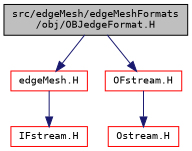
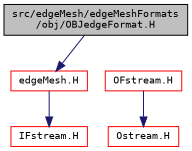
edge "src/edgeMesh/edgeMeshFormats /obj/OBJedgeFormat.H" -> "OFstream.H": removed
